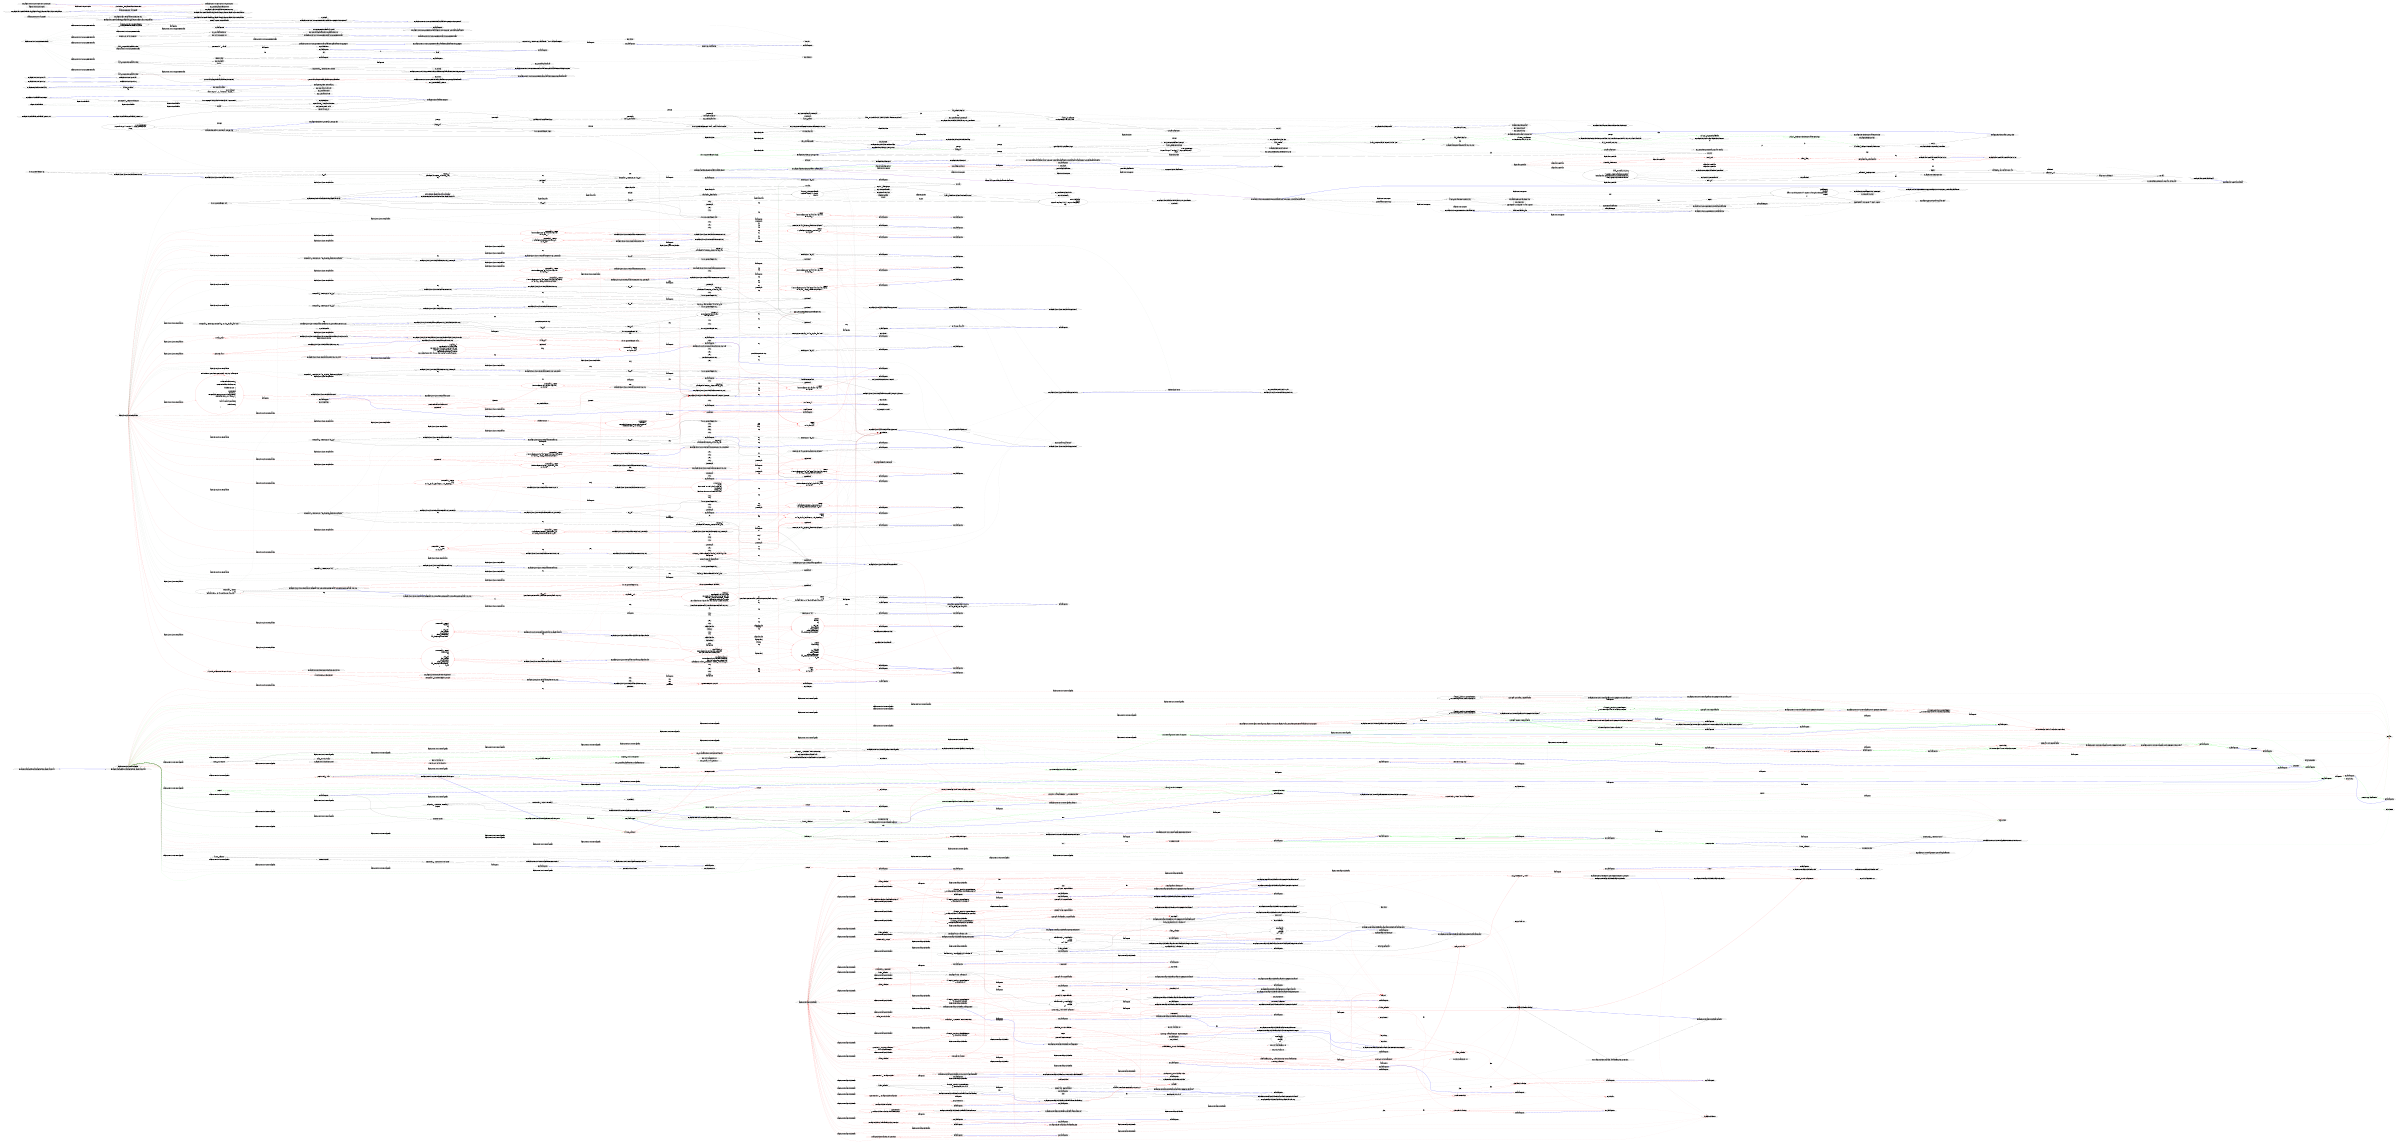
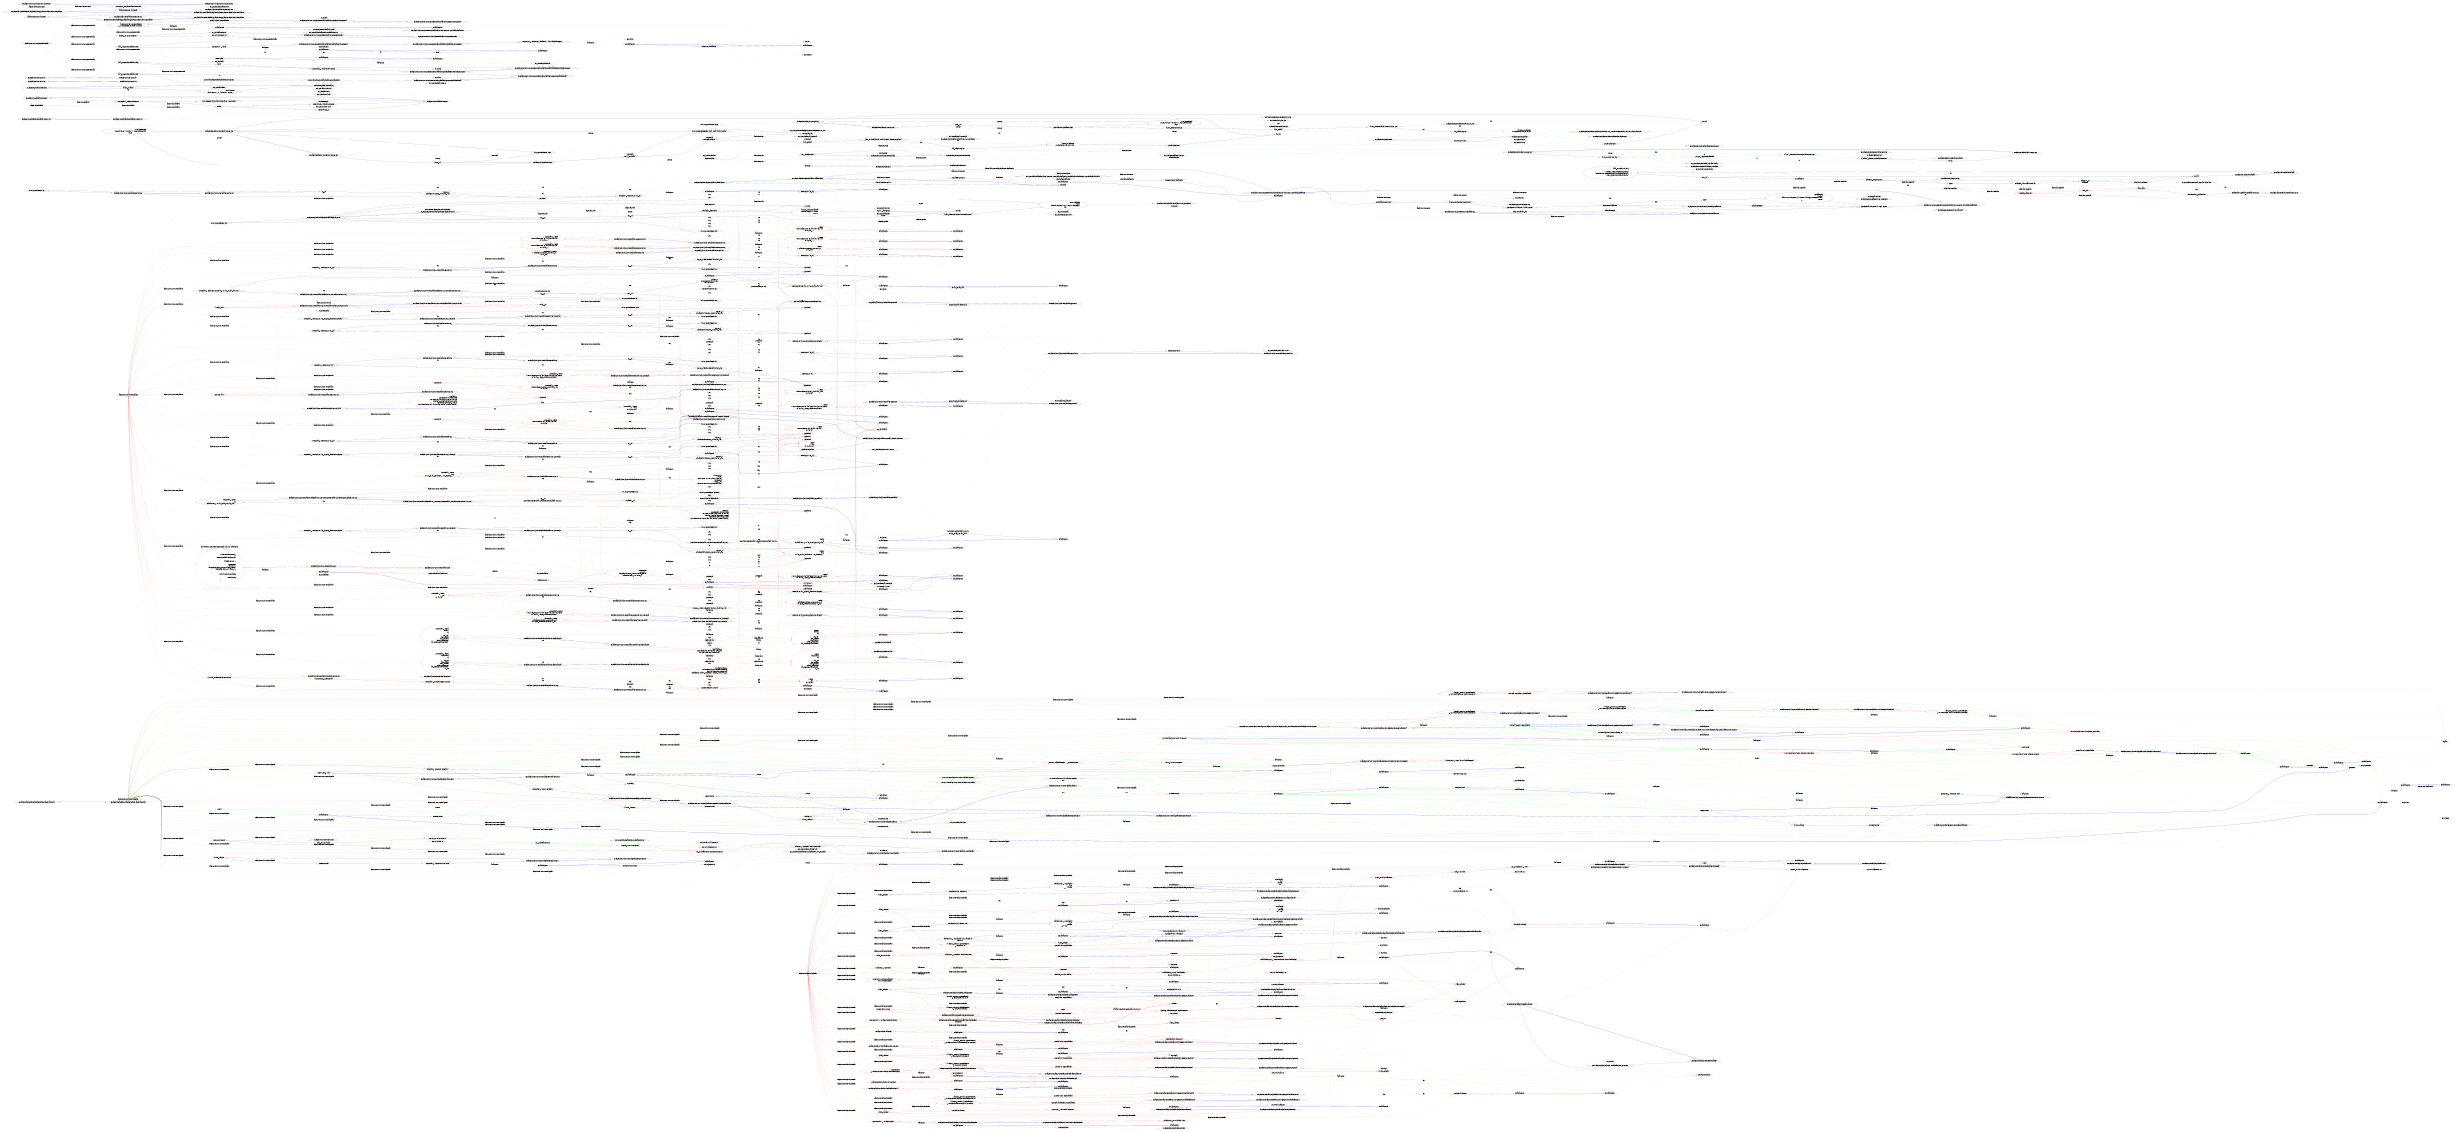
edge "Hangfire.States.SucceededState" -> "serializedResult = JobHelper.ToJson(Result)": reversed
edge "Hangfire.Core.Tests.Server.ServerBootstrapperFacts" -> "_connection.Verify(x => x.RemoveServer(ServerId))": removed, label "Hangfire.Core.Tests.Server.ServerBootstrapperFacts"
